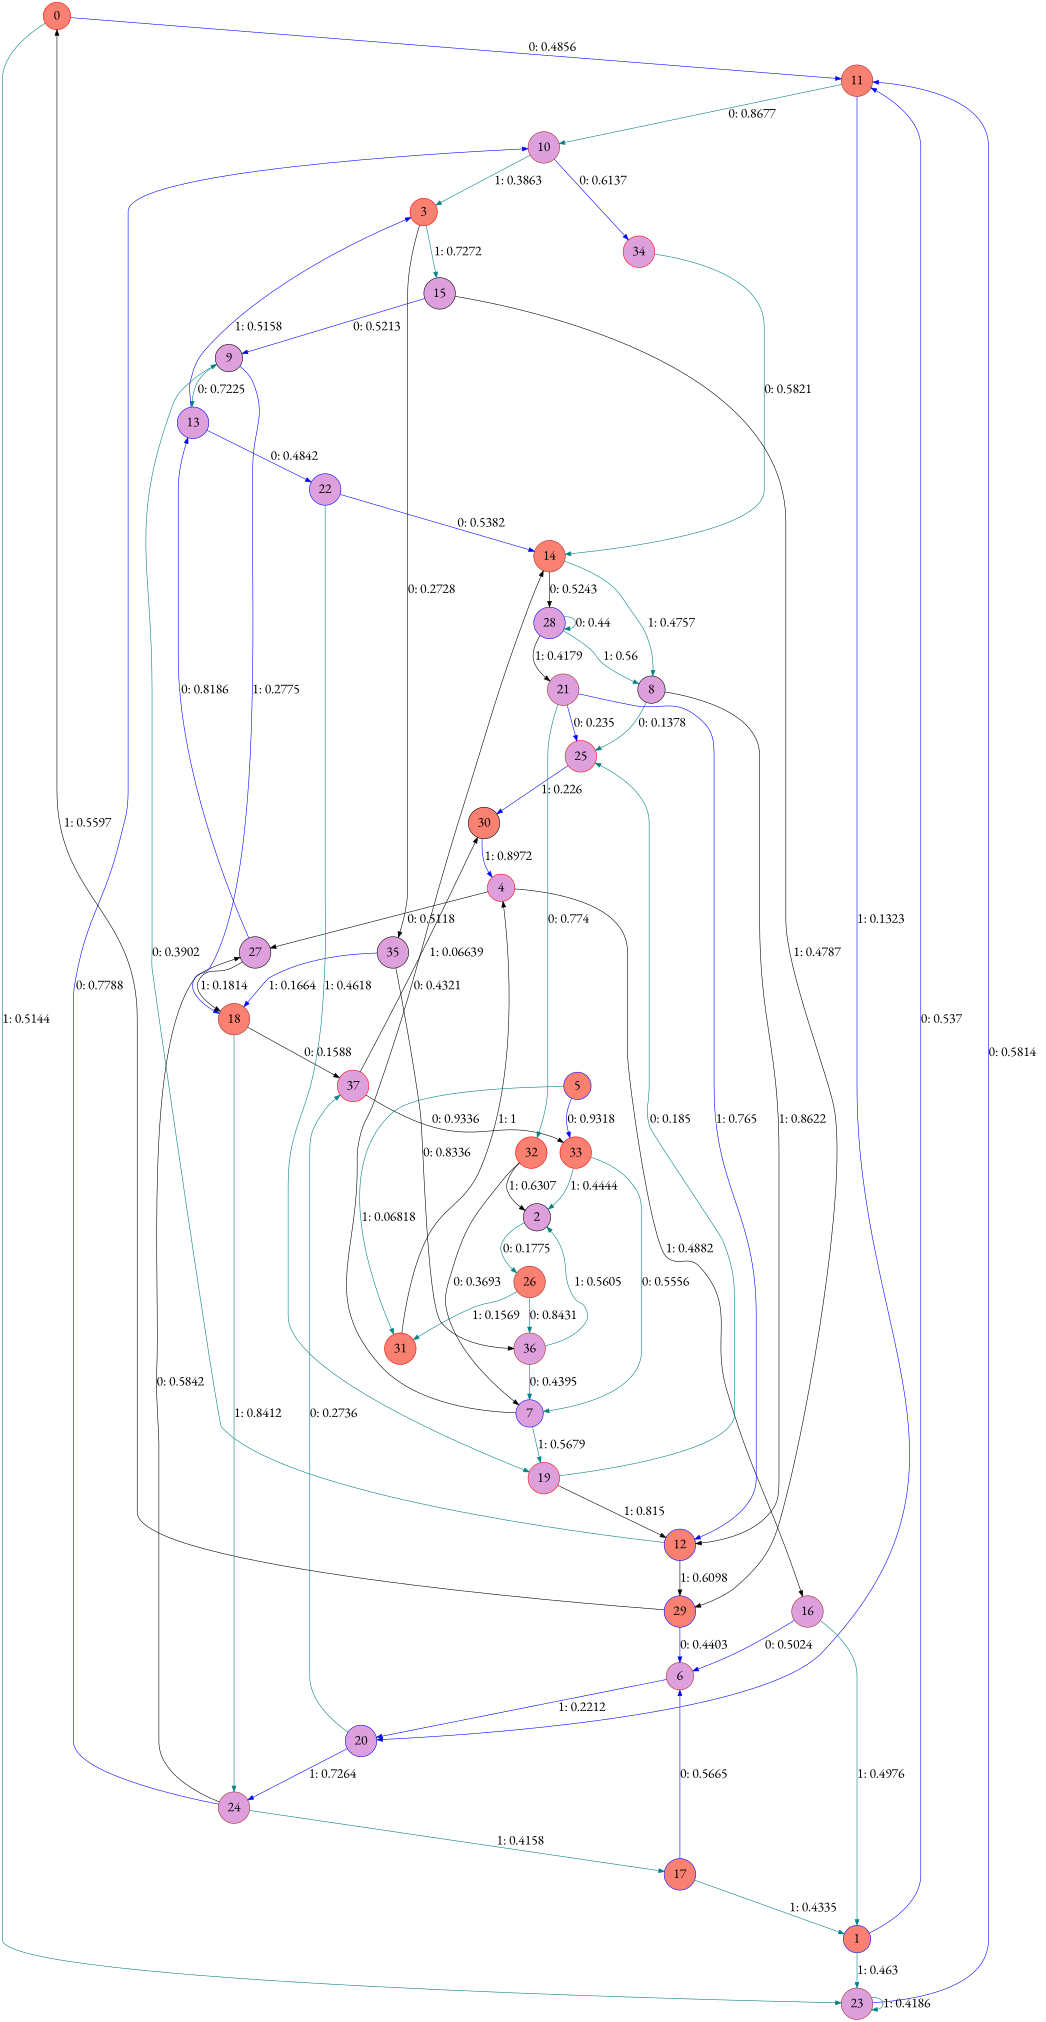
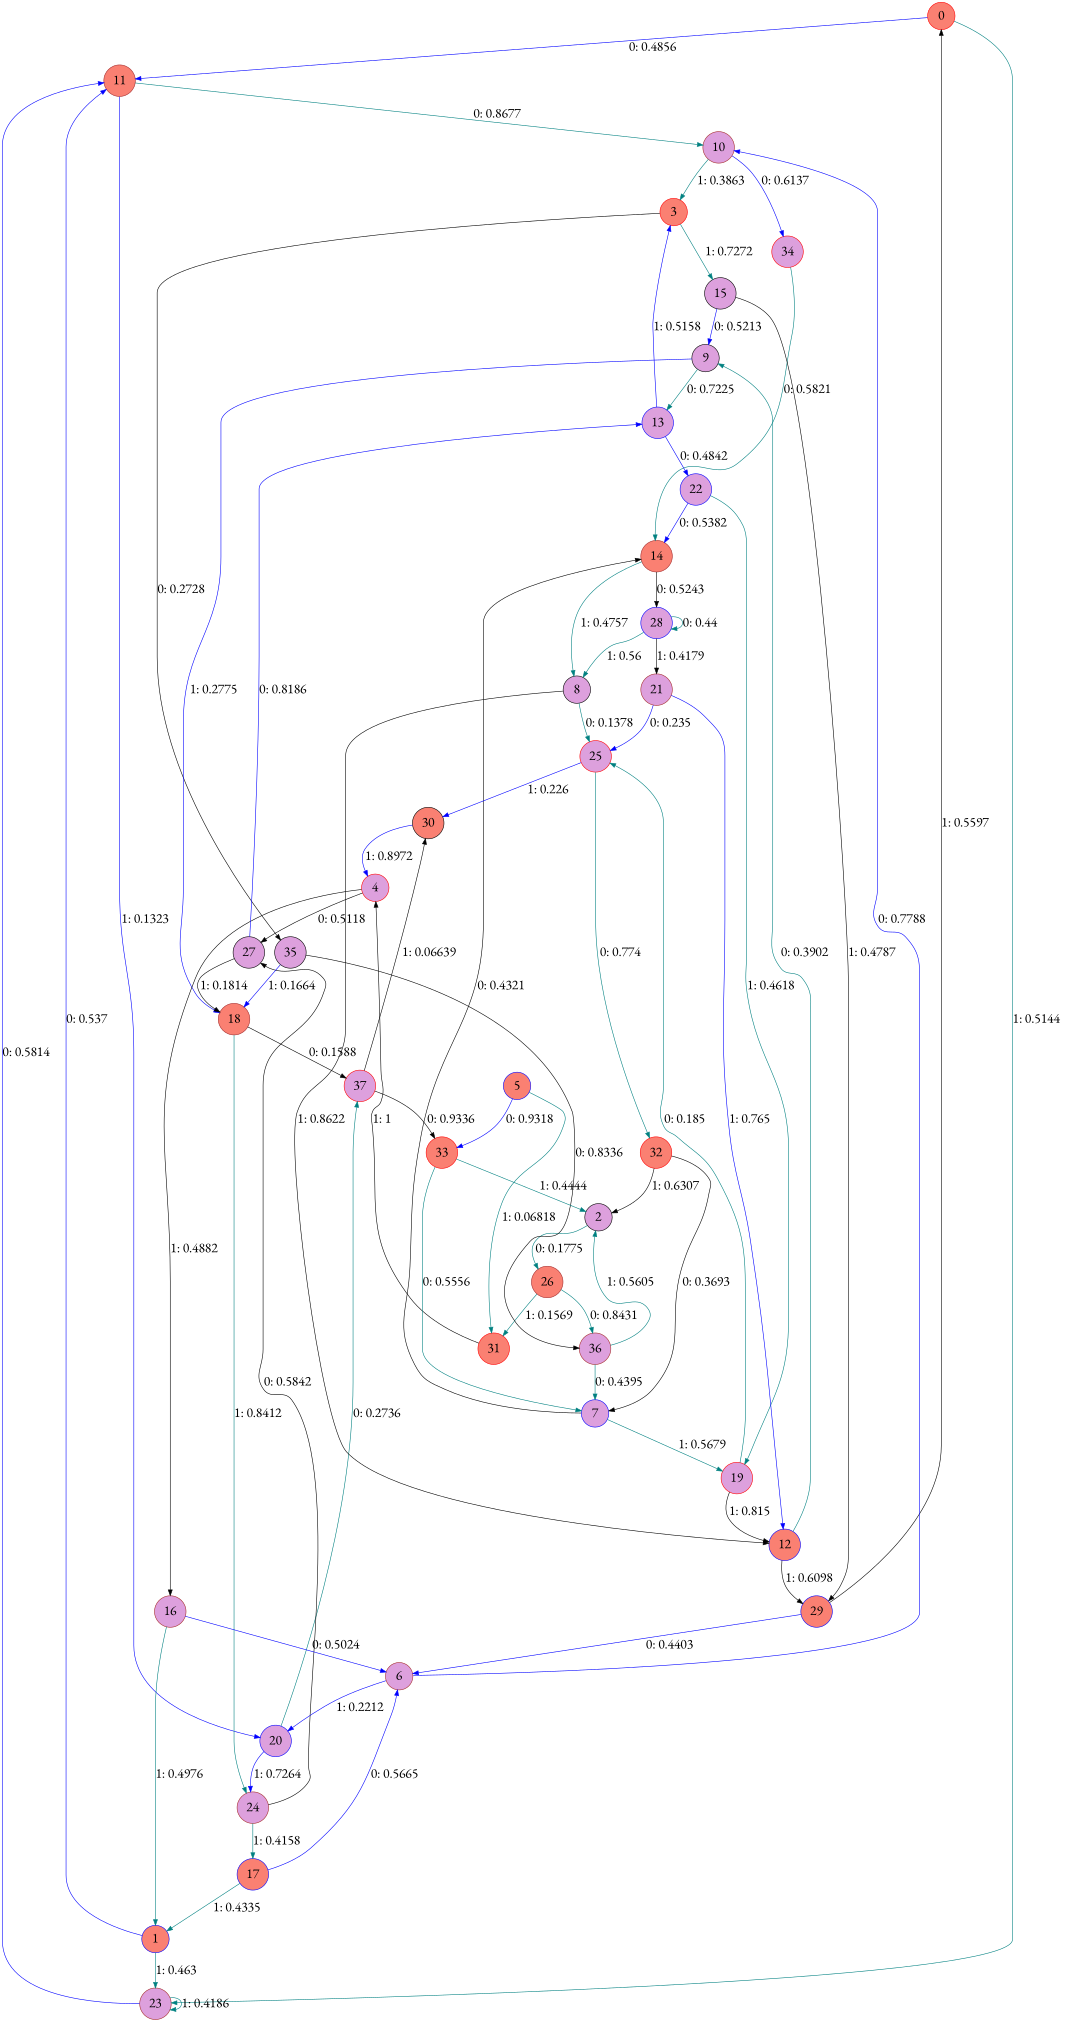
edge "24" -> "10": now "6" -> "10"
edge "21" -> "32": now "25" -> "32"
